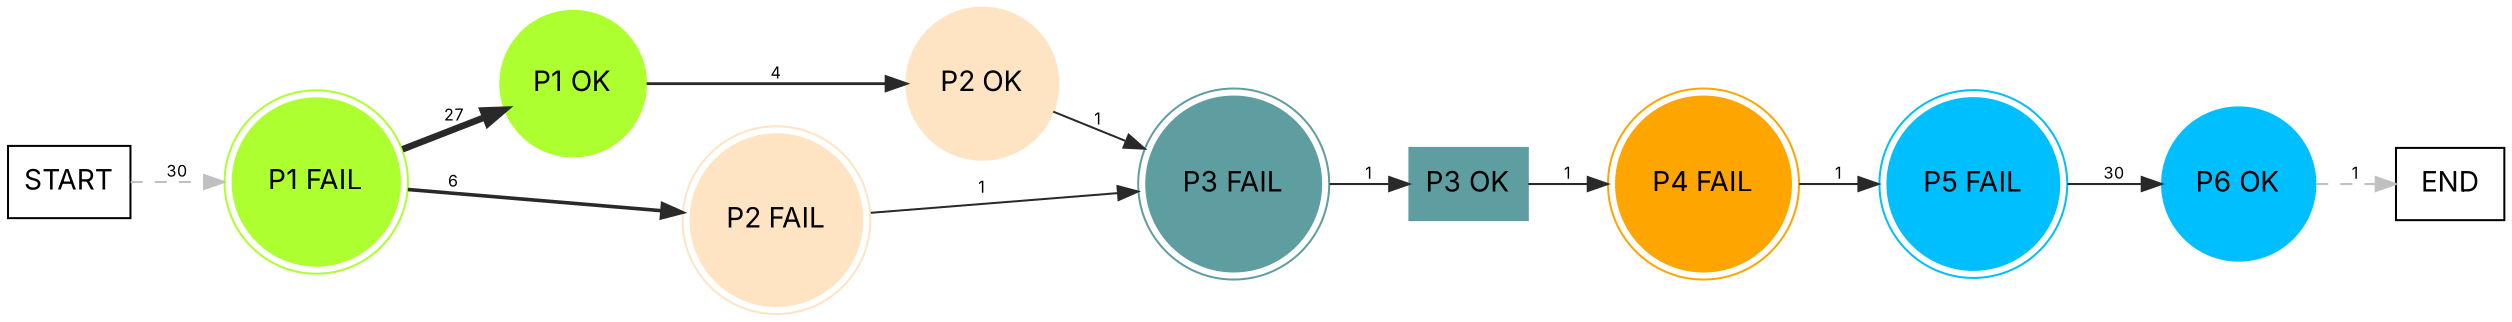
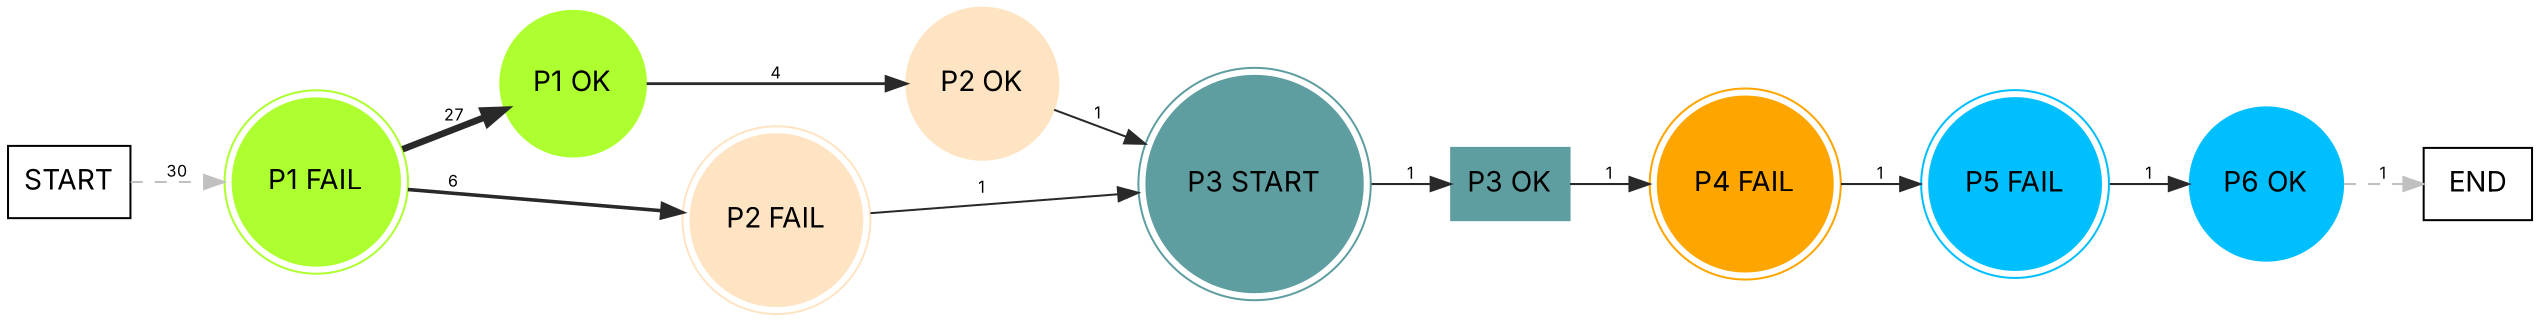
edge "P5 FAIL" -> "P6 OK": label "30" -> "1"
node "P3 FAIL": label "P3 FAIL" -> "P3 START"
